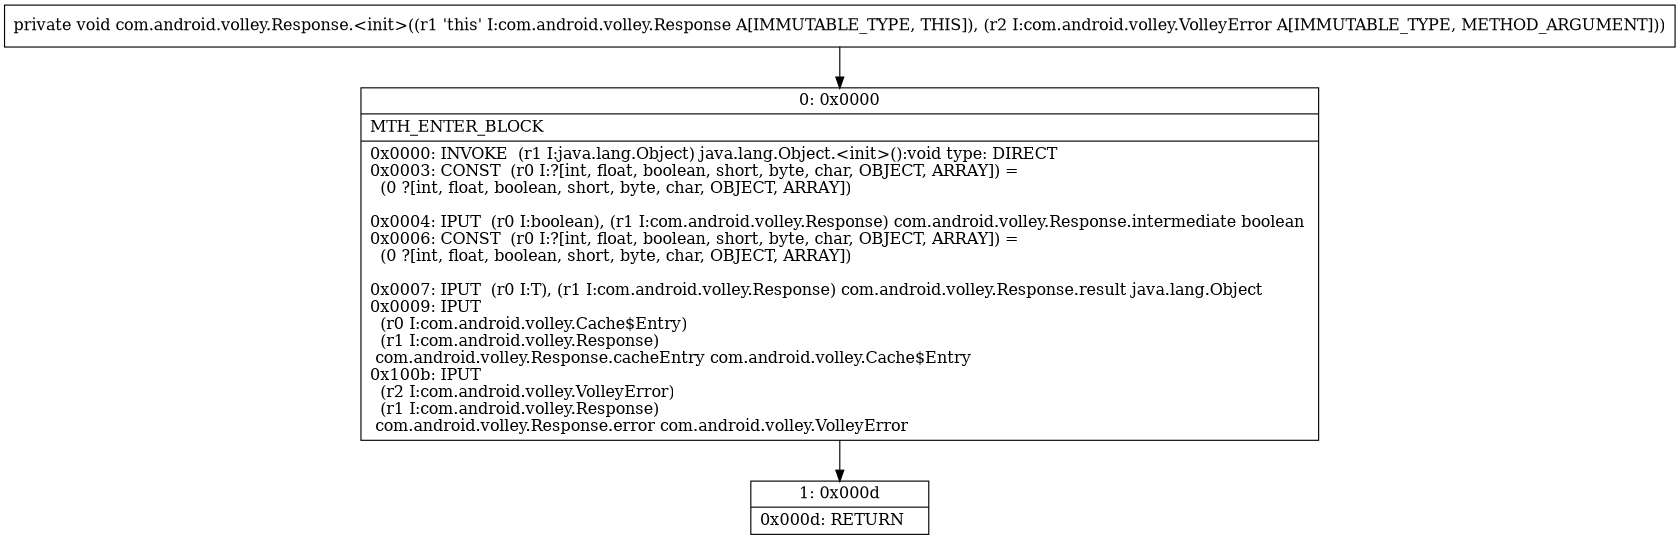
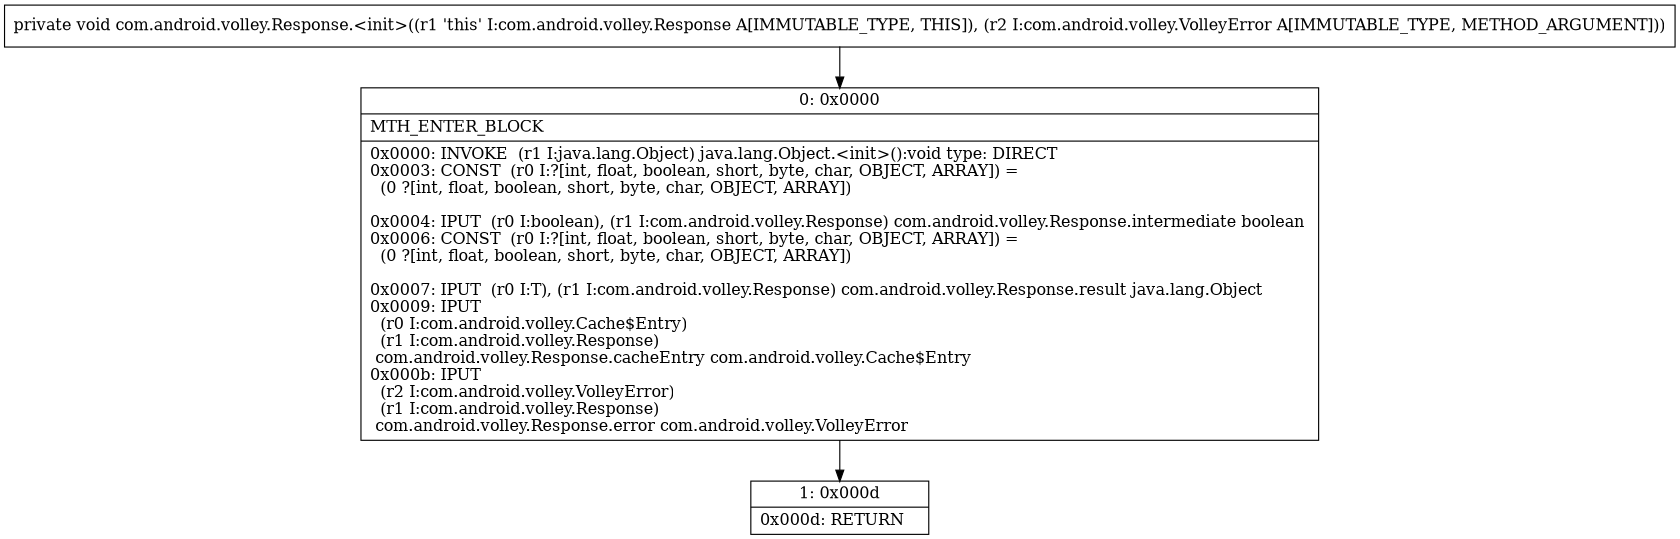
node "0: 0x0000": text "0x100b: IPUT" -> "0x000b: IPUT"
